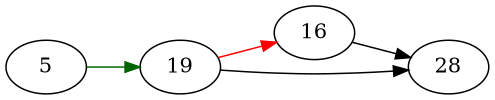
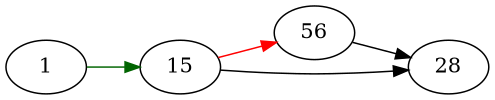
node "16": label "16" -> "56"
node "5": label "5" -> "1"
node "19": label "19" -> "15"
